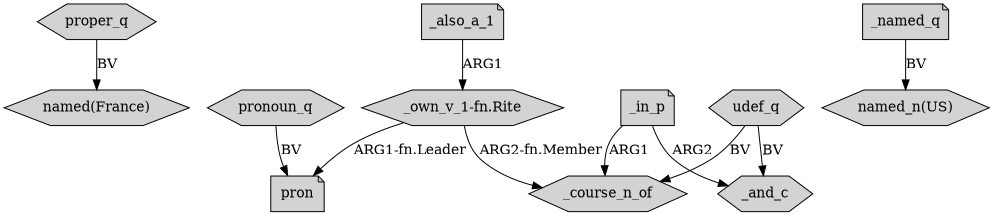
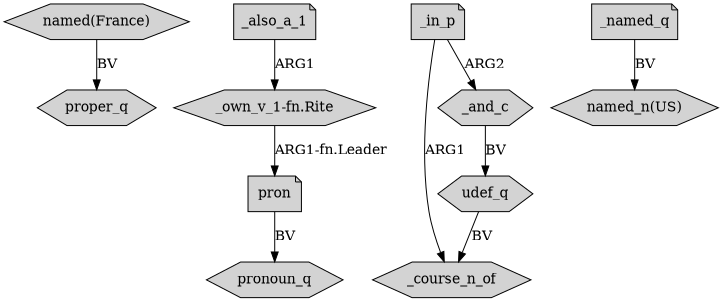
edge "proper_q" -> "named(France)": reversed
edge "udef_q" -> "_and_c": reversed
edge "pronoun_q" -> "pron": reversed
edge "_own_v_1-fn.Rite" -> "_course_n_of": removed, label "ARG2-fn.Member"
